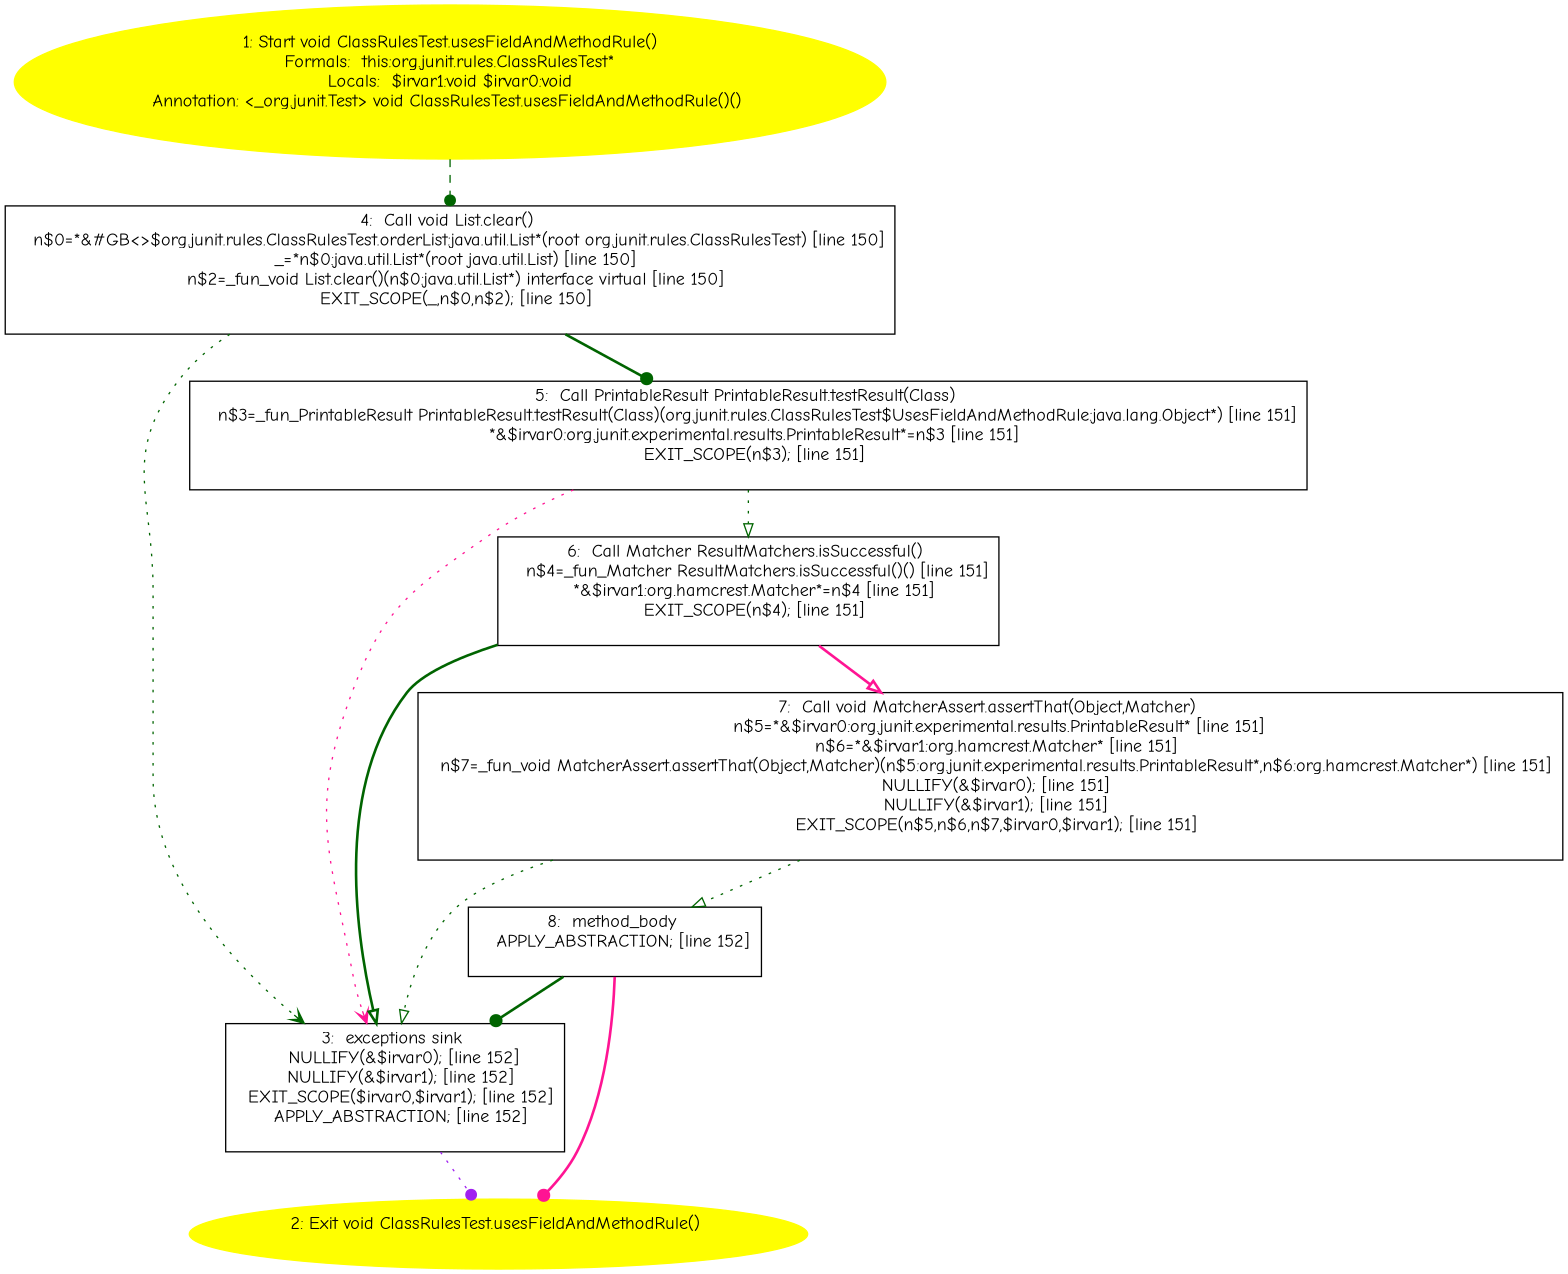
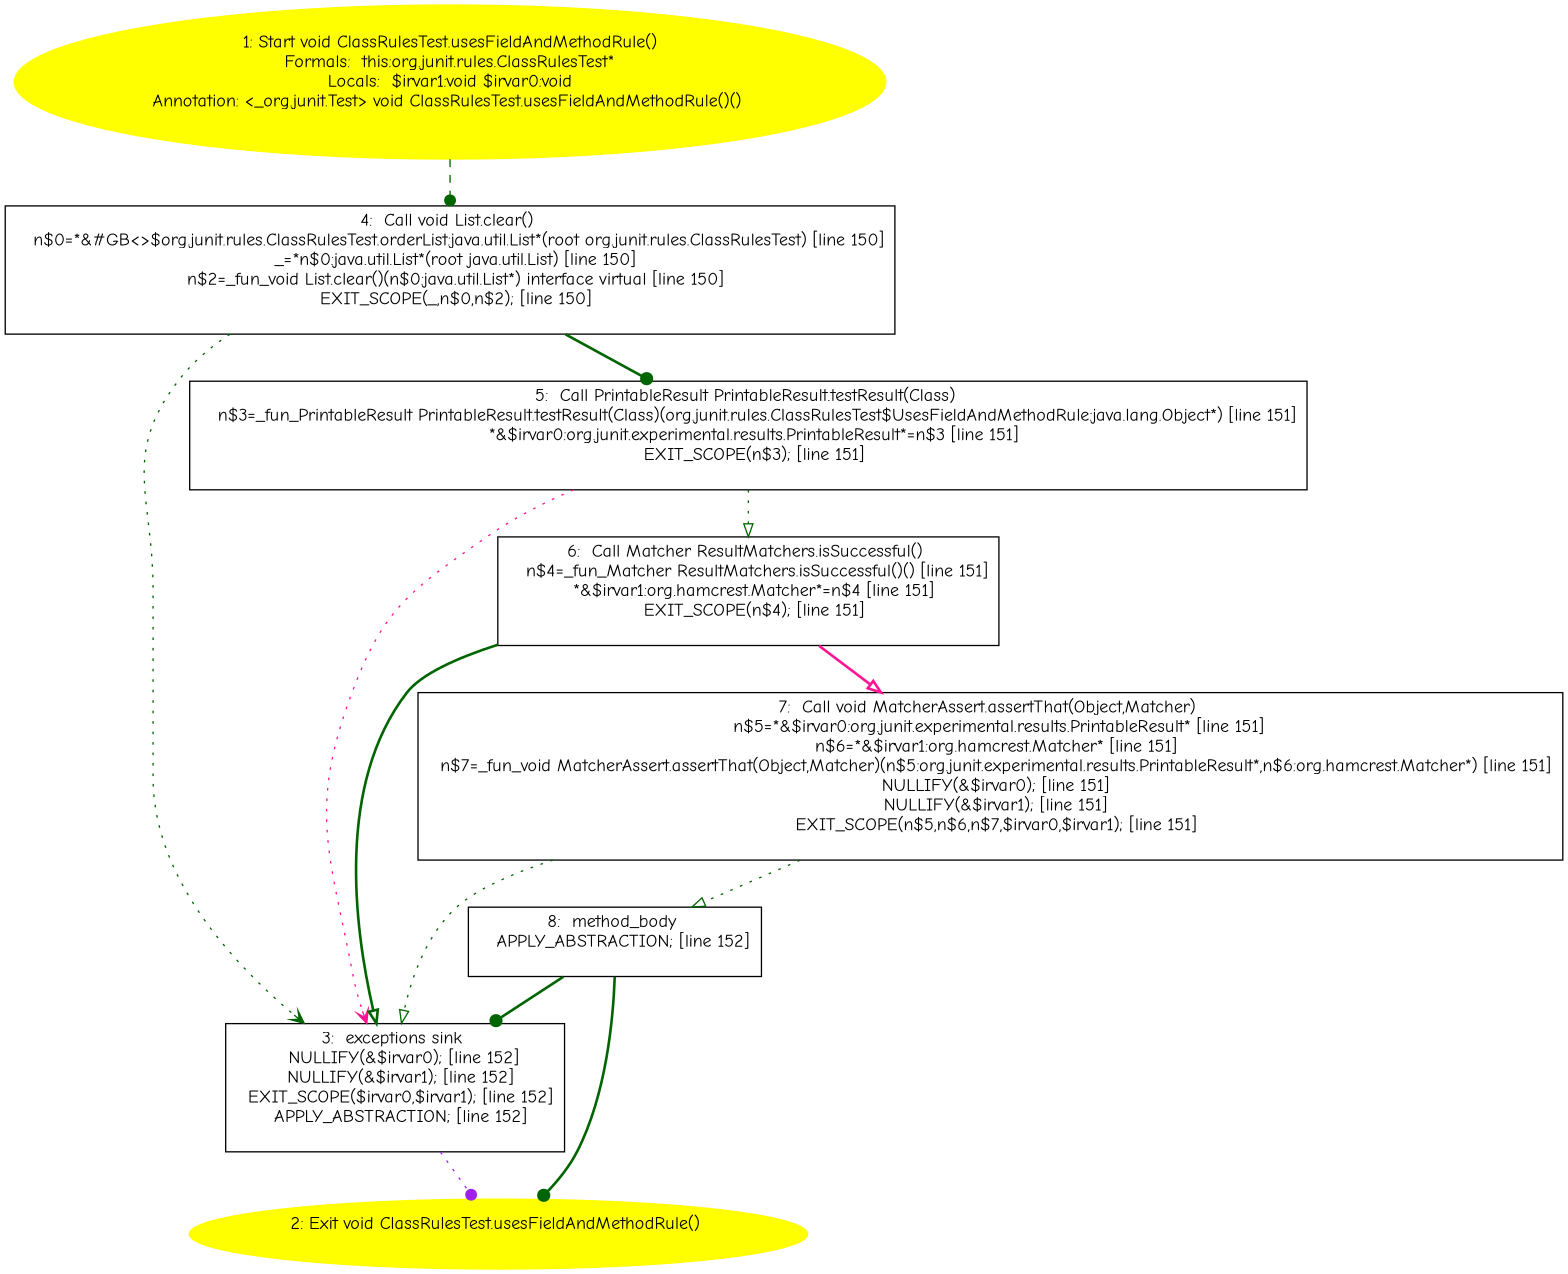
edge "8:  method_body APPLY_ABSTRACTION; [line 152]" -> "2: Exit void ClassRulesTest.usesFieldAndMethodRule()": color deeppink -> darkgreen
